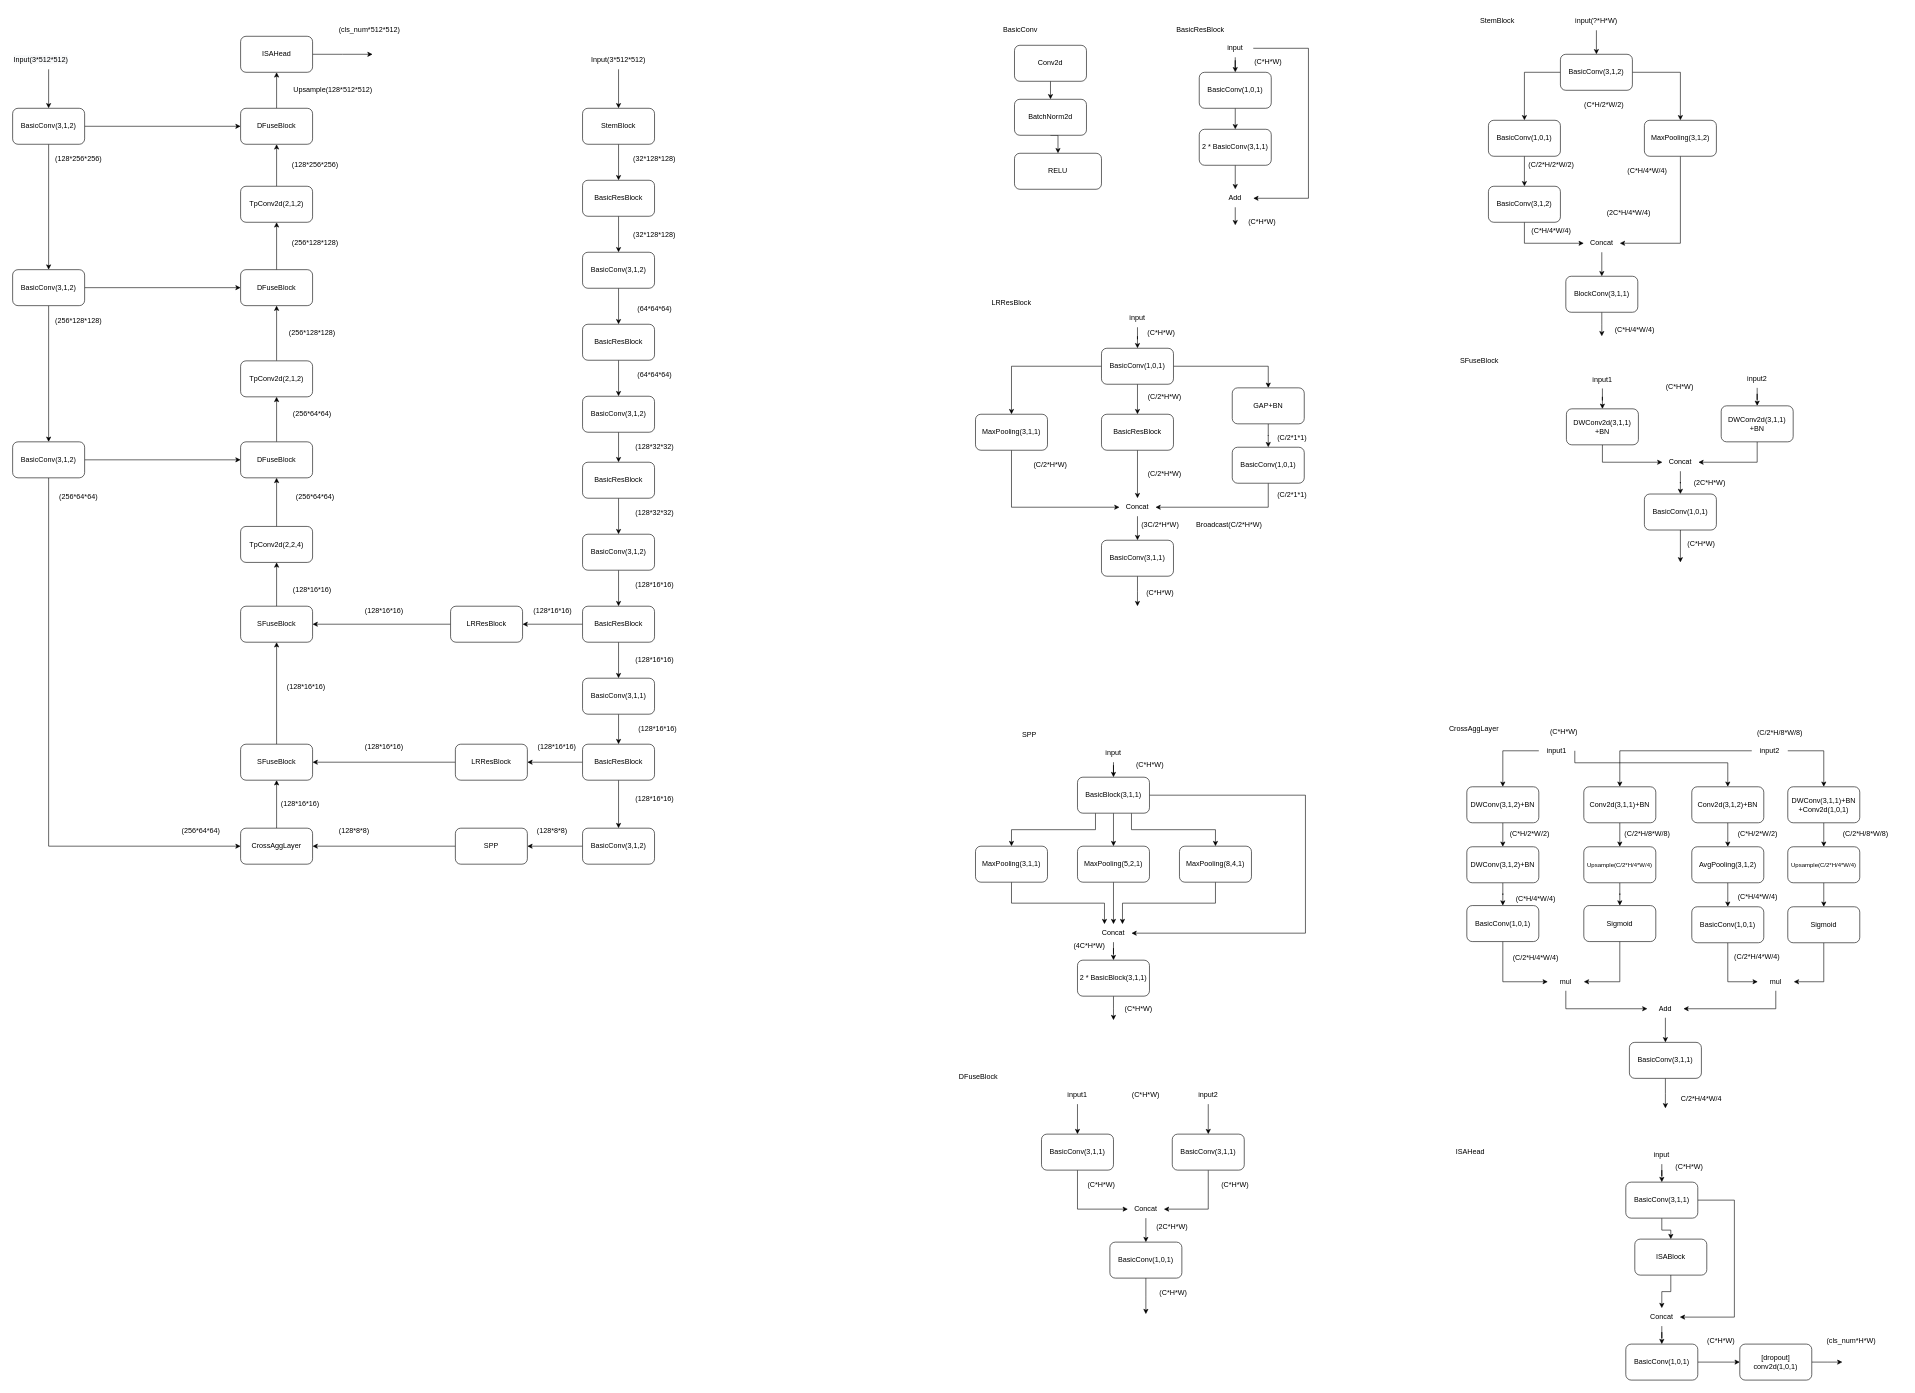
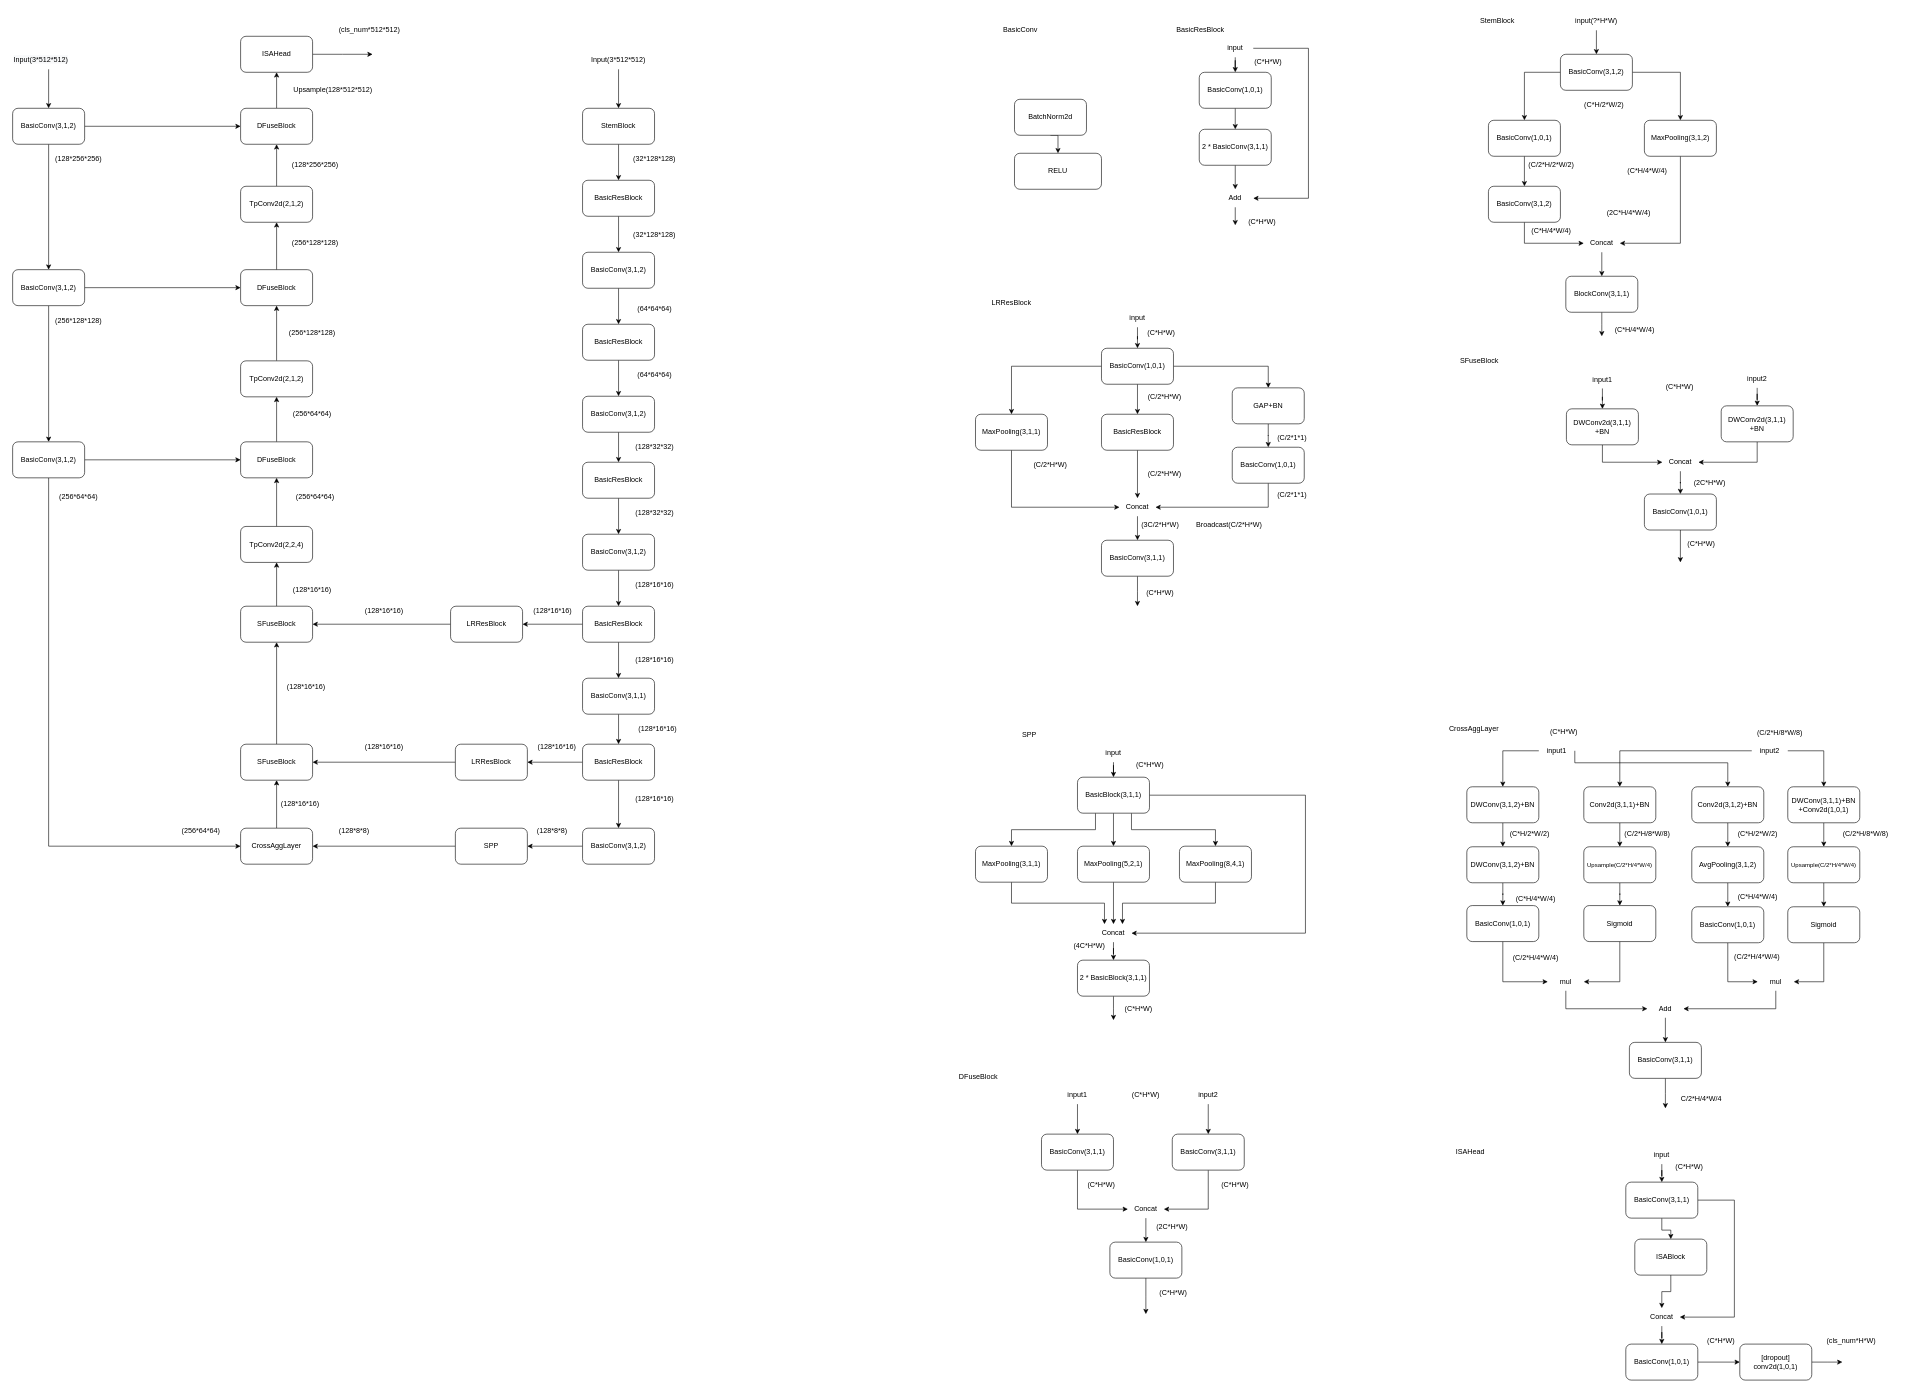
node "Conv2d": removed
edge "Conv2d" -> "BatchNorm2d": removed
